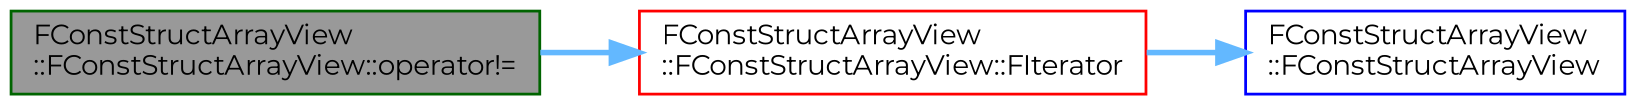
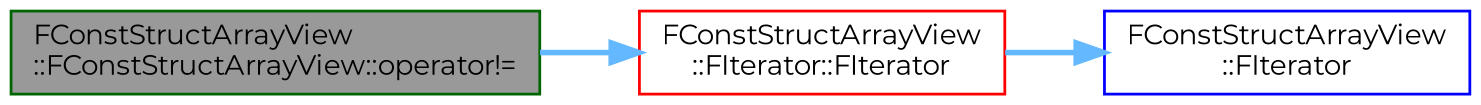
node "FConstStructArrayView ::FConstStructArrayView::FIterator": label "FConstStructArrayView ::FConstStructArrayView::FIterator" -> "FConstStructArrayView ::FIterator::FIterator"
node "FConstStructArrayView ::FConstStructArrayView": label "FConstStructArrayView ::FConstStructArrayView" -> "FConstStructArrayView ::FIterator"
